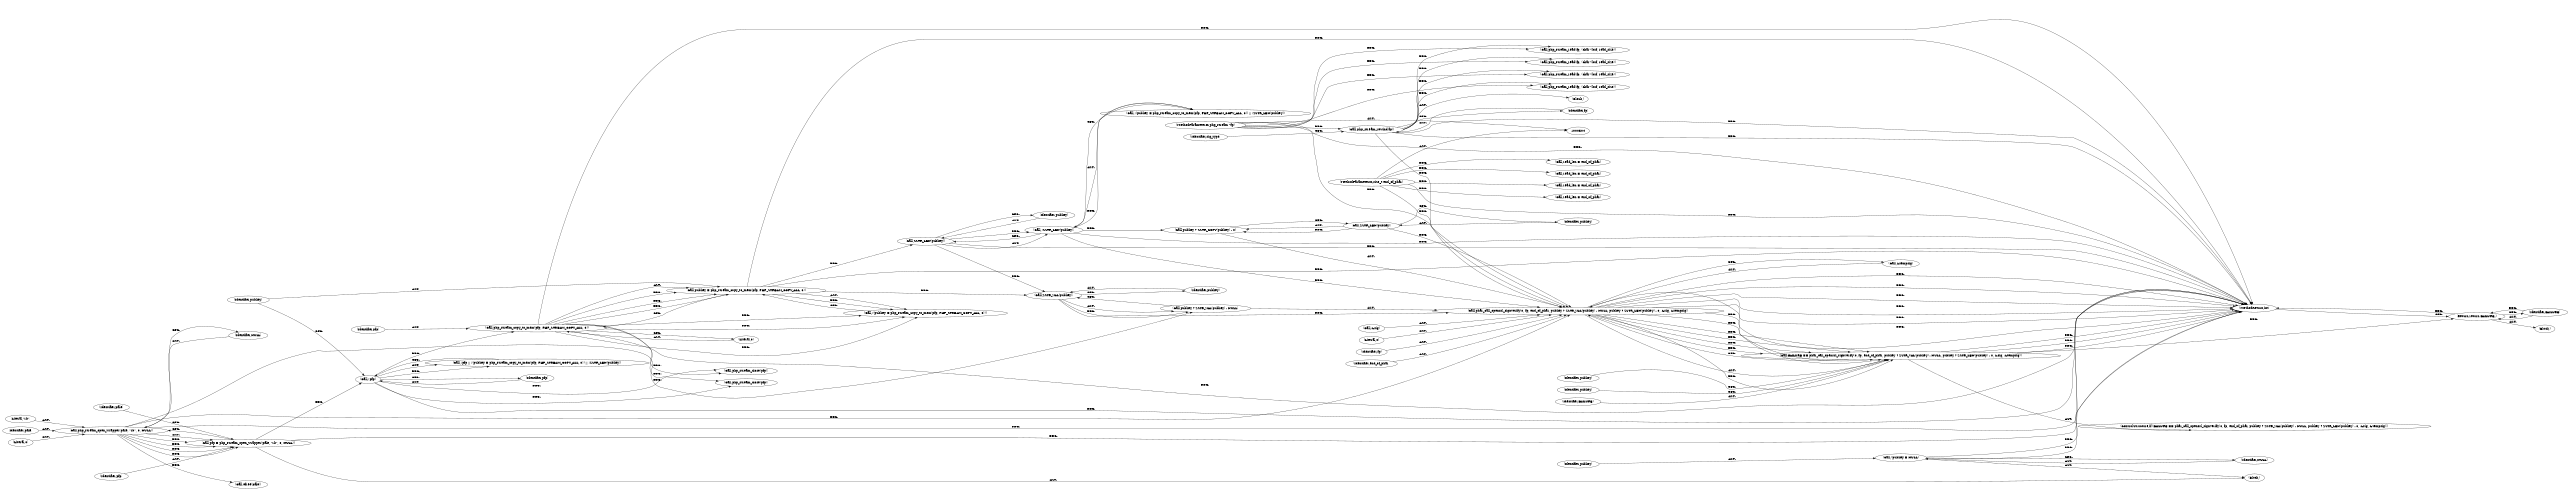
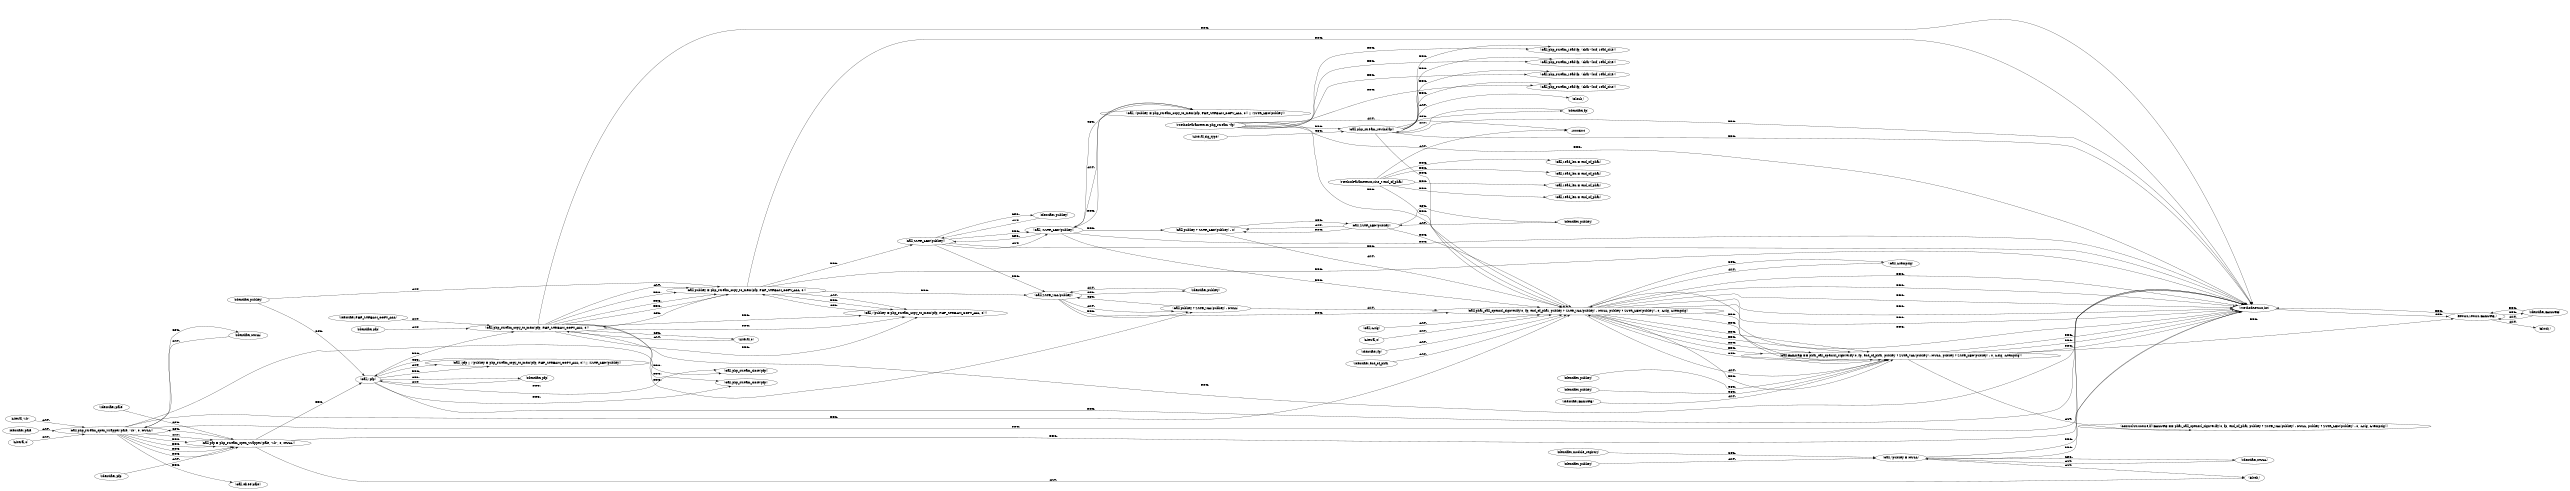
node "(Identifier,sig_type)": label "(Identifier,sig_type)" -> "(Literal,sig_type)"
edge "(MethodParameterIn,size_t end_of_phar)" -> "(MethodReturn,int)": removed, label "DDG:"
node "(Call,pubkey ? ZSTR_COPY(pubkey) : 0)": label "(Call,pubkey ? ZSTR_COPY(pubkey) : 0)" -> "(Call,pubkey ? ZSTR_LEN(pubkey) : 0)"
node "(Identifier,PHP_STREAM_COPY_ALL)": added
node "(Identifier,module_registry)": added
